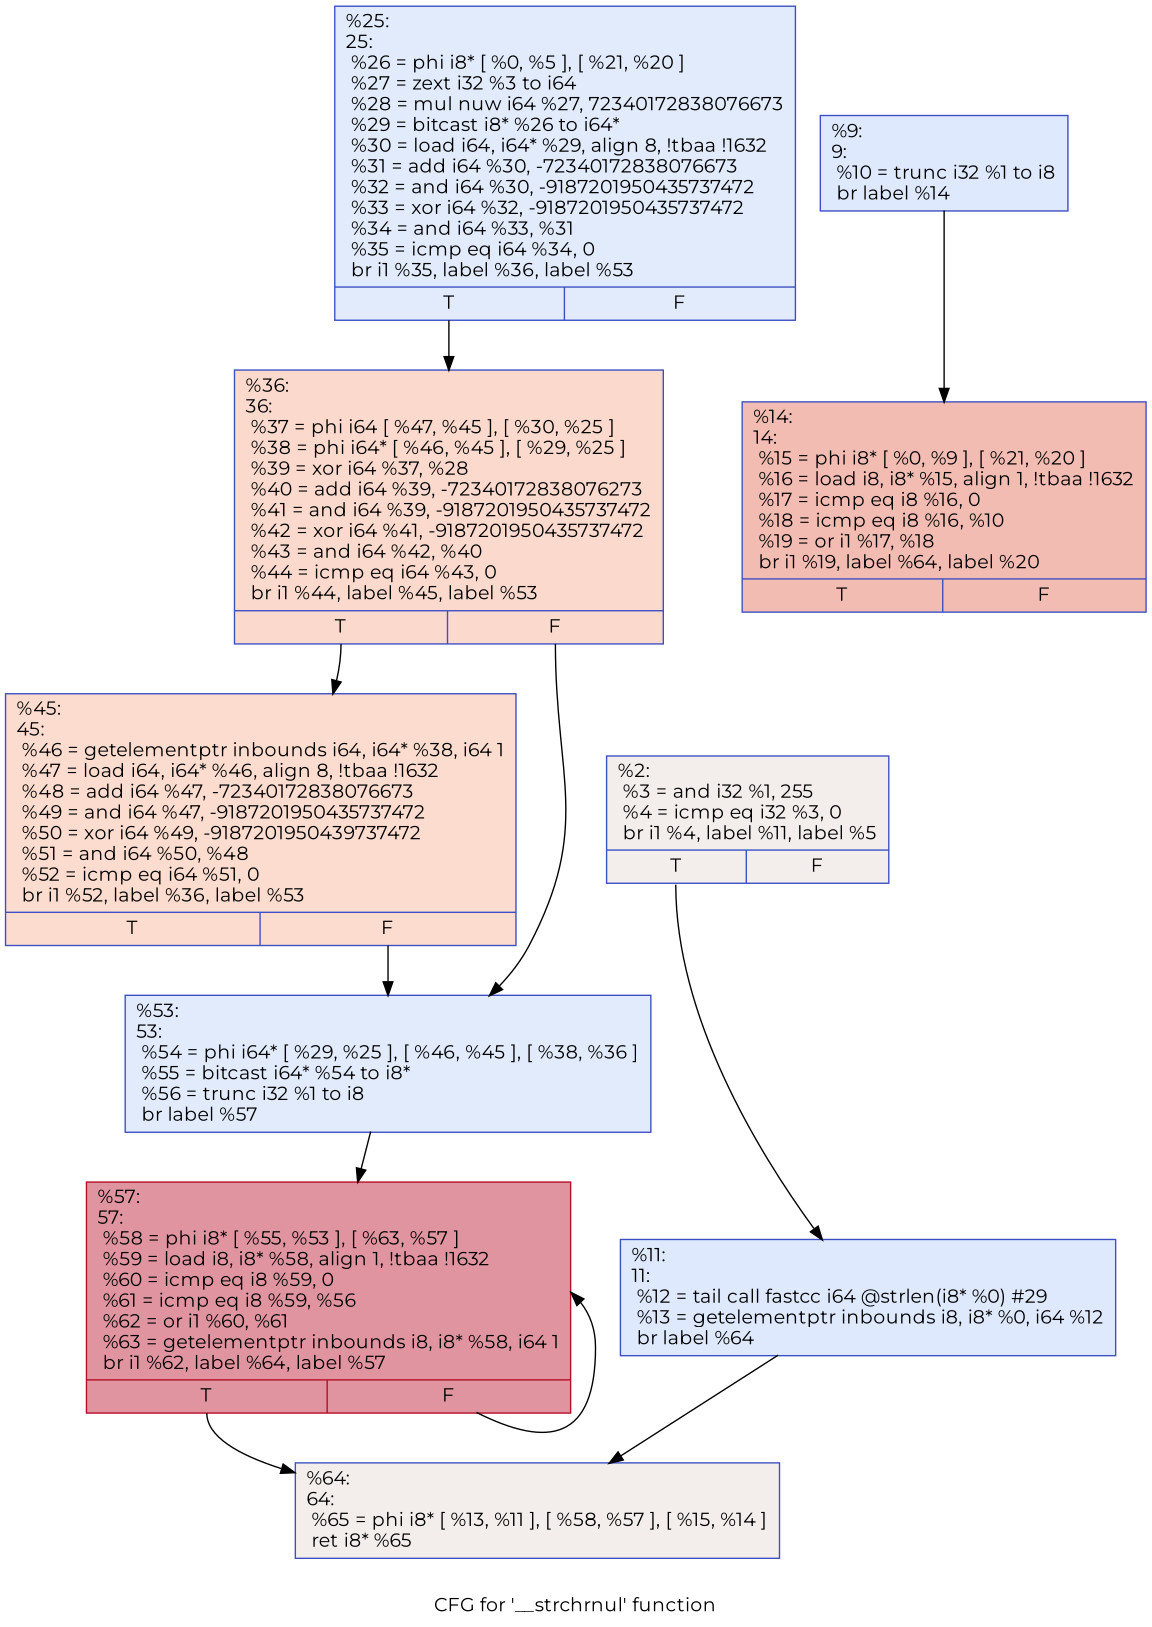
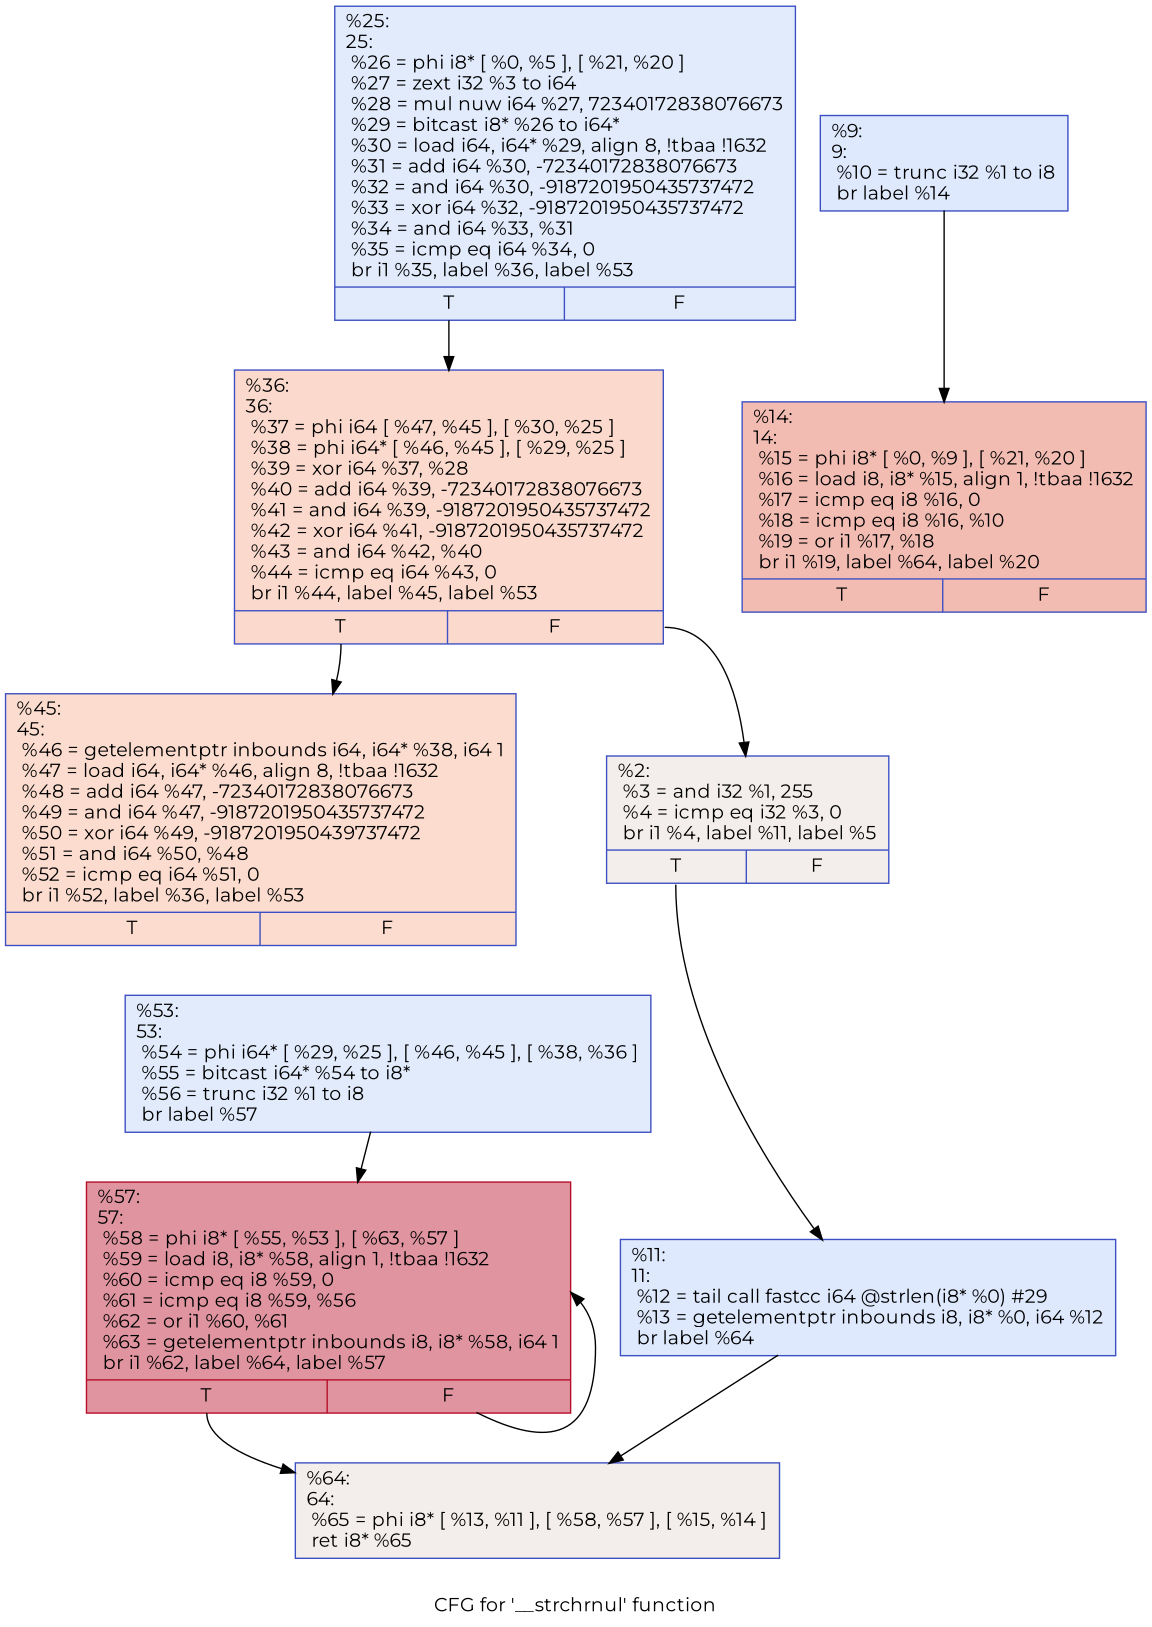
node "%36:": text "%40 = add i64 %39, -72340172838076273" -> "%40 = add i64 %39, -72340172838076673"
edge "%36:" -> "%53:": now "%36:" -> "%2:"
edge "%45:" -> "%53:": removed
